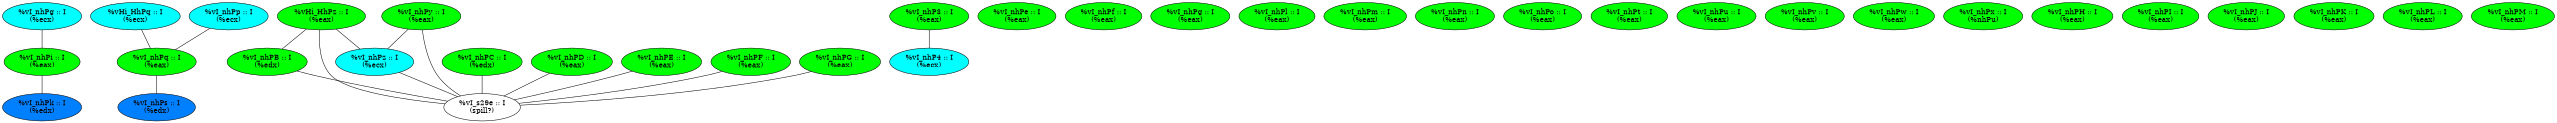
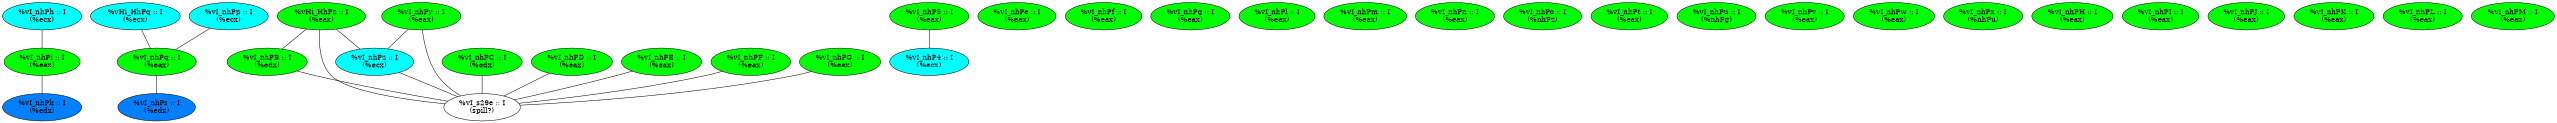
node "%vI_nhPg :: I (%ecx)": label "%vI_nhPg :: I (%ecx)" -> "%vI_nhPh :: I (%ecx)"
node "%vI_nhPo :: I (%eax)": label "%vI_nhPo :: I (%eax)" -> "%vI_nhPo :: I (%nhPz)"
node "%vI_nhPu :: I (%eax)": label "%vI_nhPu :: I (%eax)" -> "%vI_nhPu :: I (%nhPg)"
